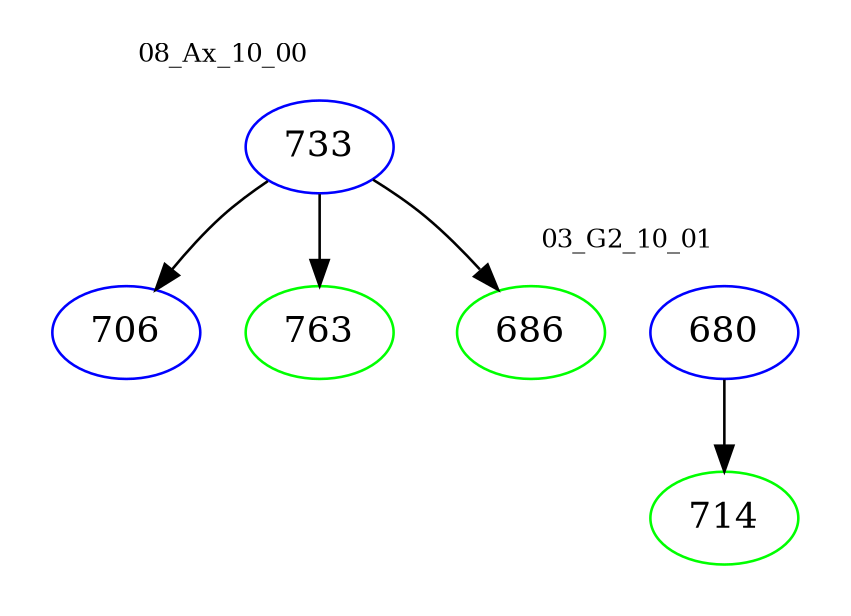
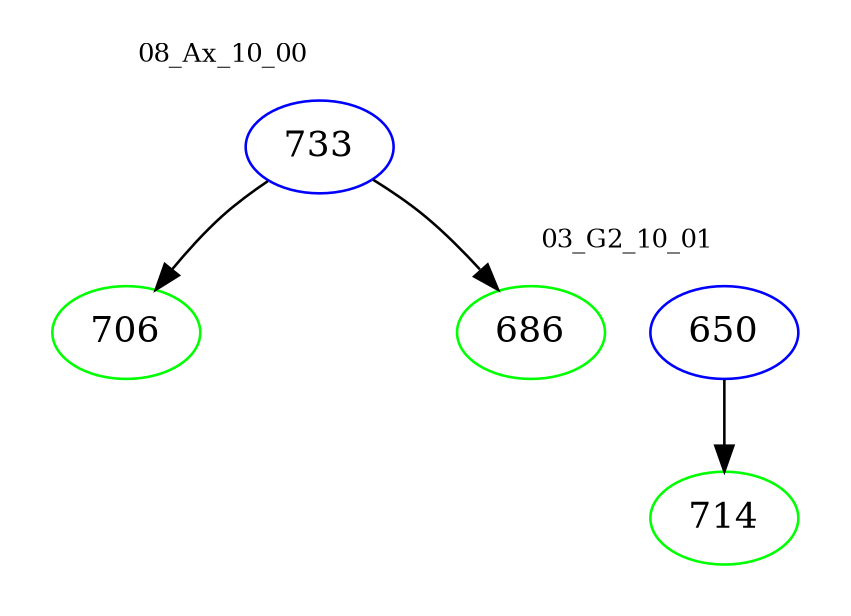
node "706": color blue -> green
node "763": removed
node "680": label "680" -> "650"
